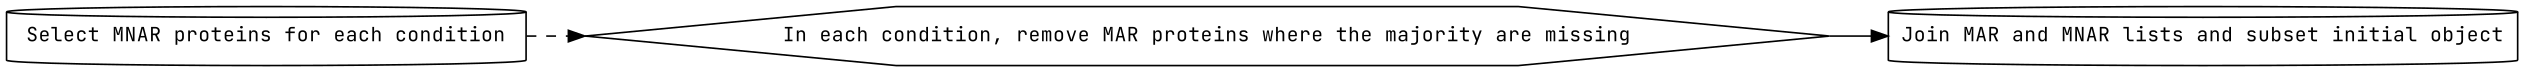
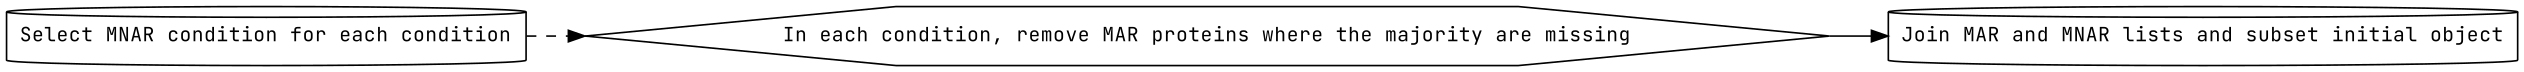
node "Select MNAR proteins for each condition": label "Select MNAR proteins for each condition" -> "Select MNAR condition for each condition"
